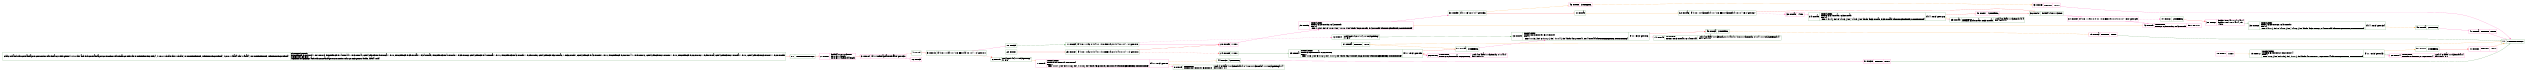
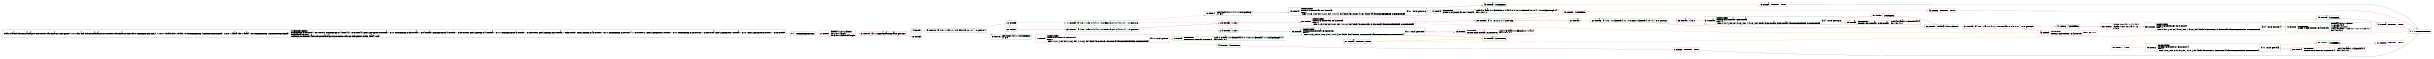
node "40: 0x00d0": added
edge "51: 0x009a" -> "13: 0x004b": now "14: 0x004d" -> "13: 0x004b"
